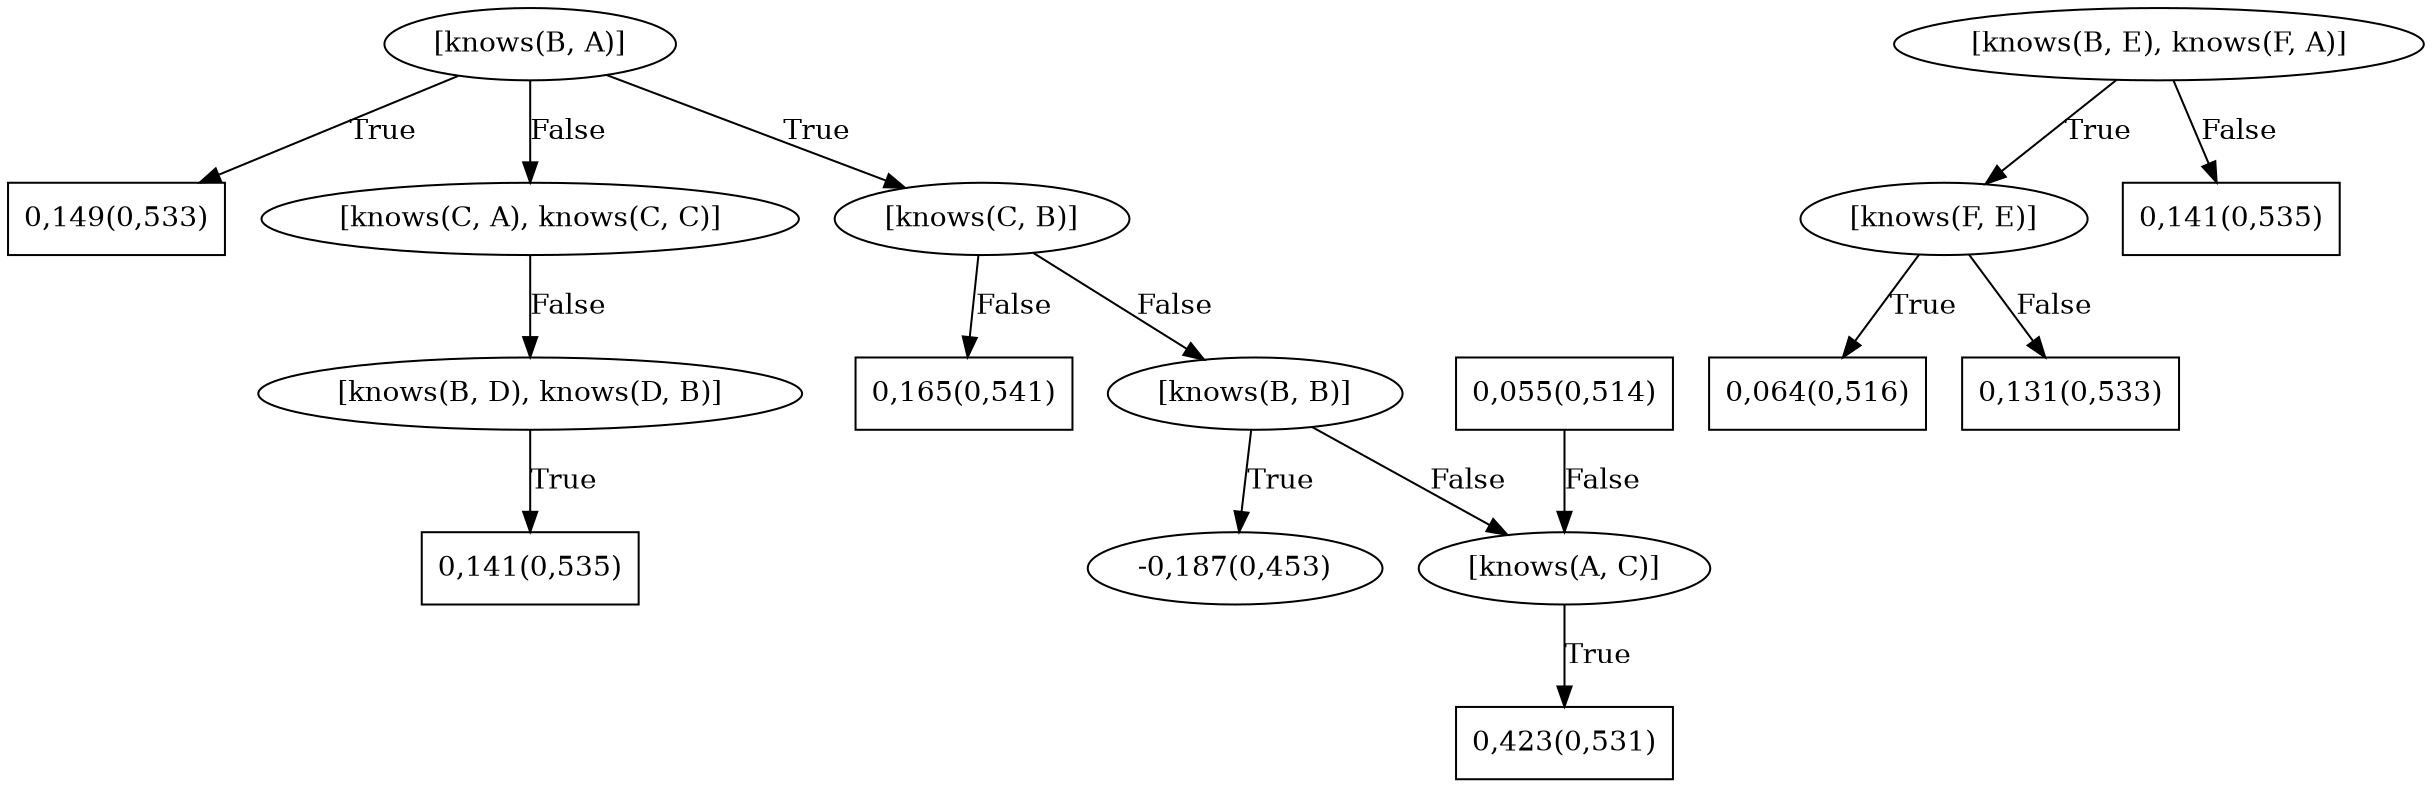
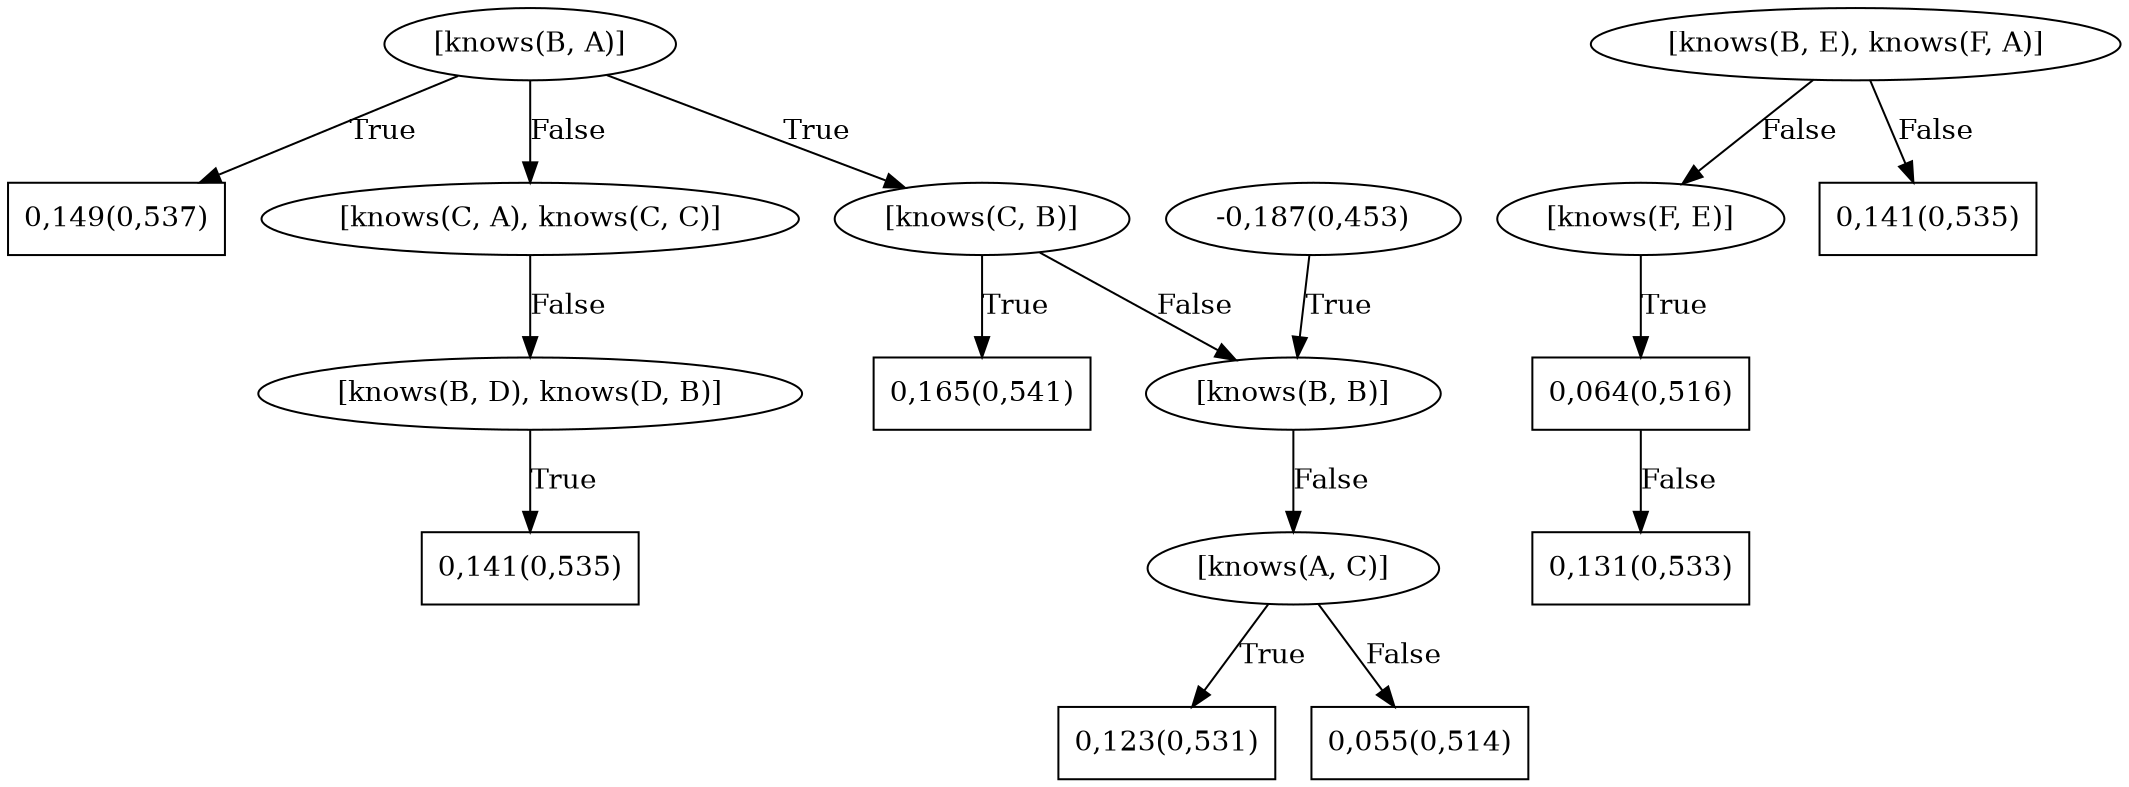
edge "[knows(B, E), knows(F, A)]" -> "[knows(F, E)]": label "True" -> "False"
node "0,149(0,533)": label "0,149(0,533)" -> "0,149(0,537)"
edge "[knows(F, E)]" -> "0,131(0,533)": now "0,064(0,516)" -> "0,131(0,533)"
edge "[knows(C, B)]" -> "0,165(0,541)": label "False" -> "True"
edge "[knows(B, B)]" -> "-0,187(0,453)": reversed
edge "0,055(0,514)" -> "[knows(A, C)]": reversed
node "0,423(0,531)": label "0,423(0,531)" -> "0,123(0,531)"
